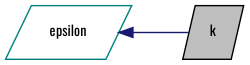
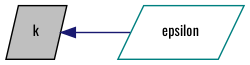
edge "k" -> "epsilon": reversed
